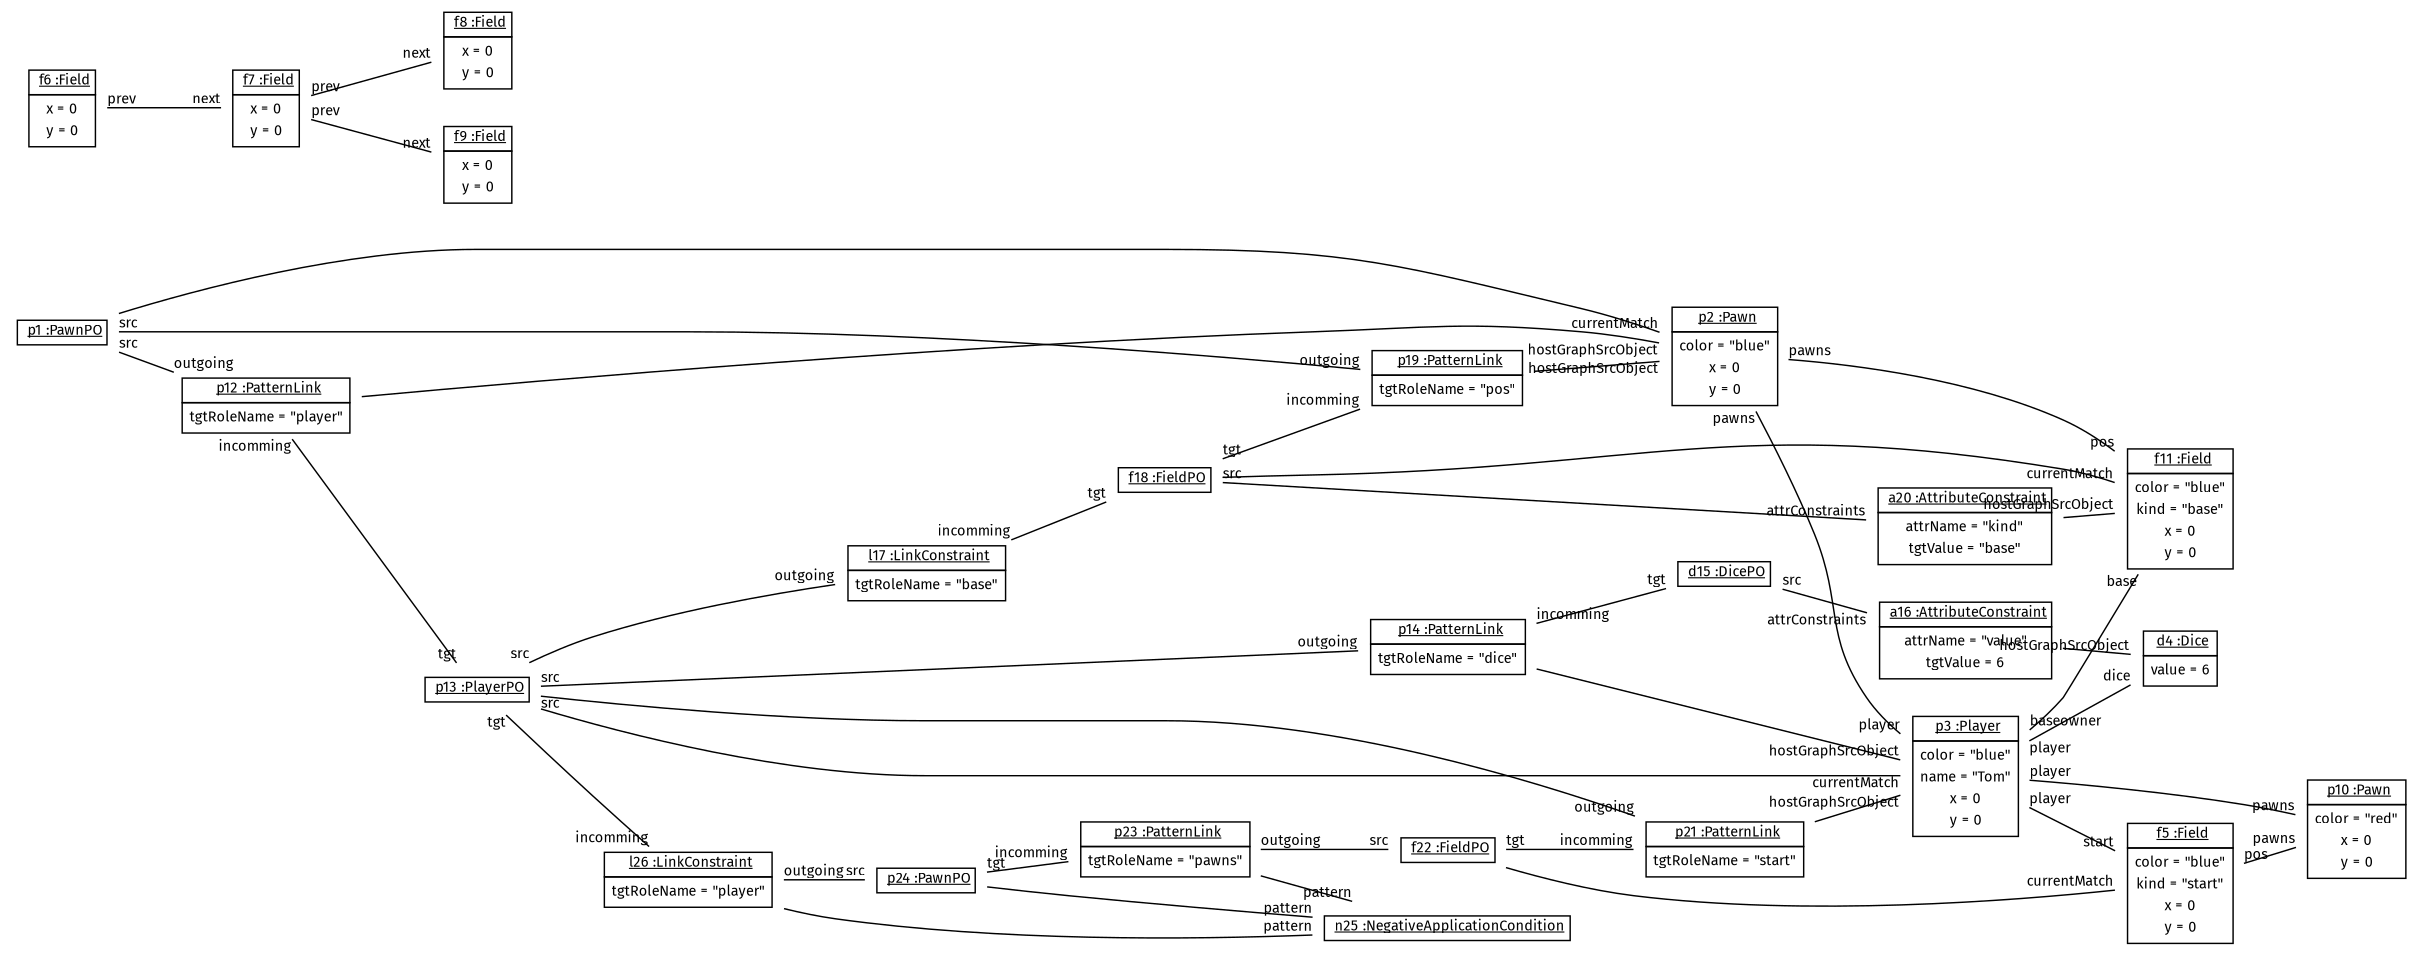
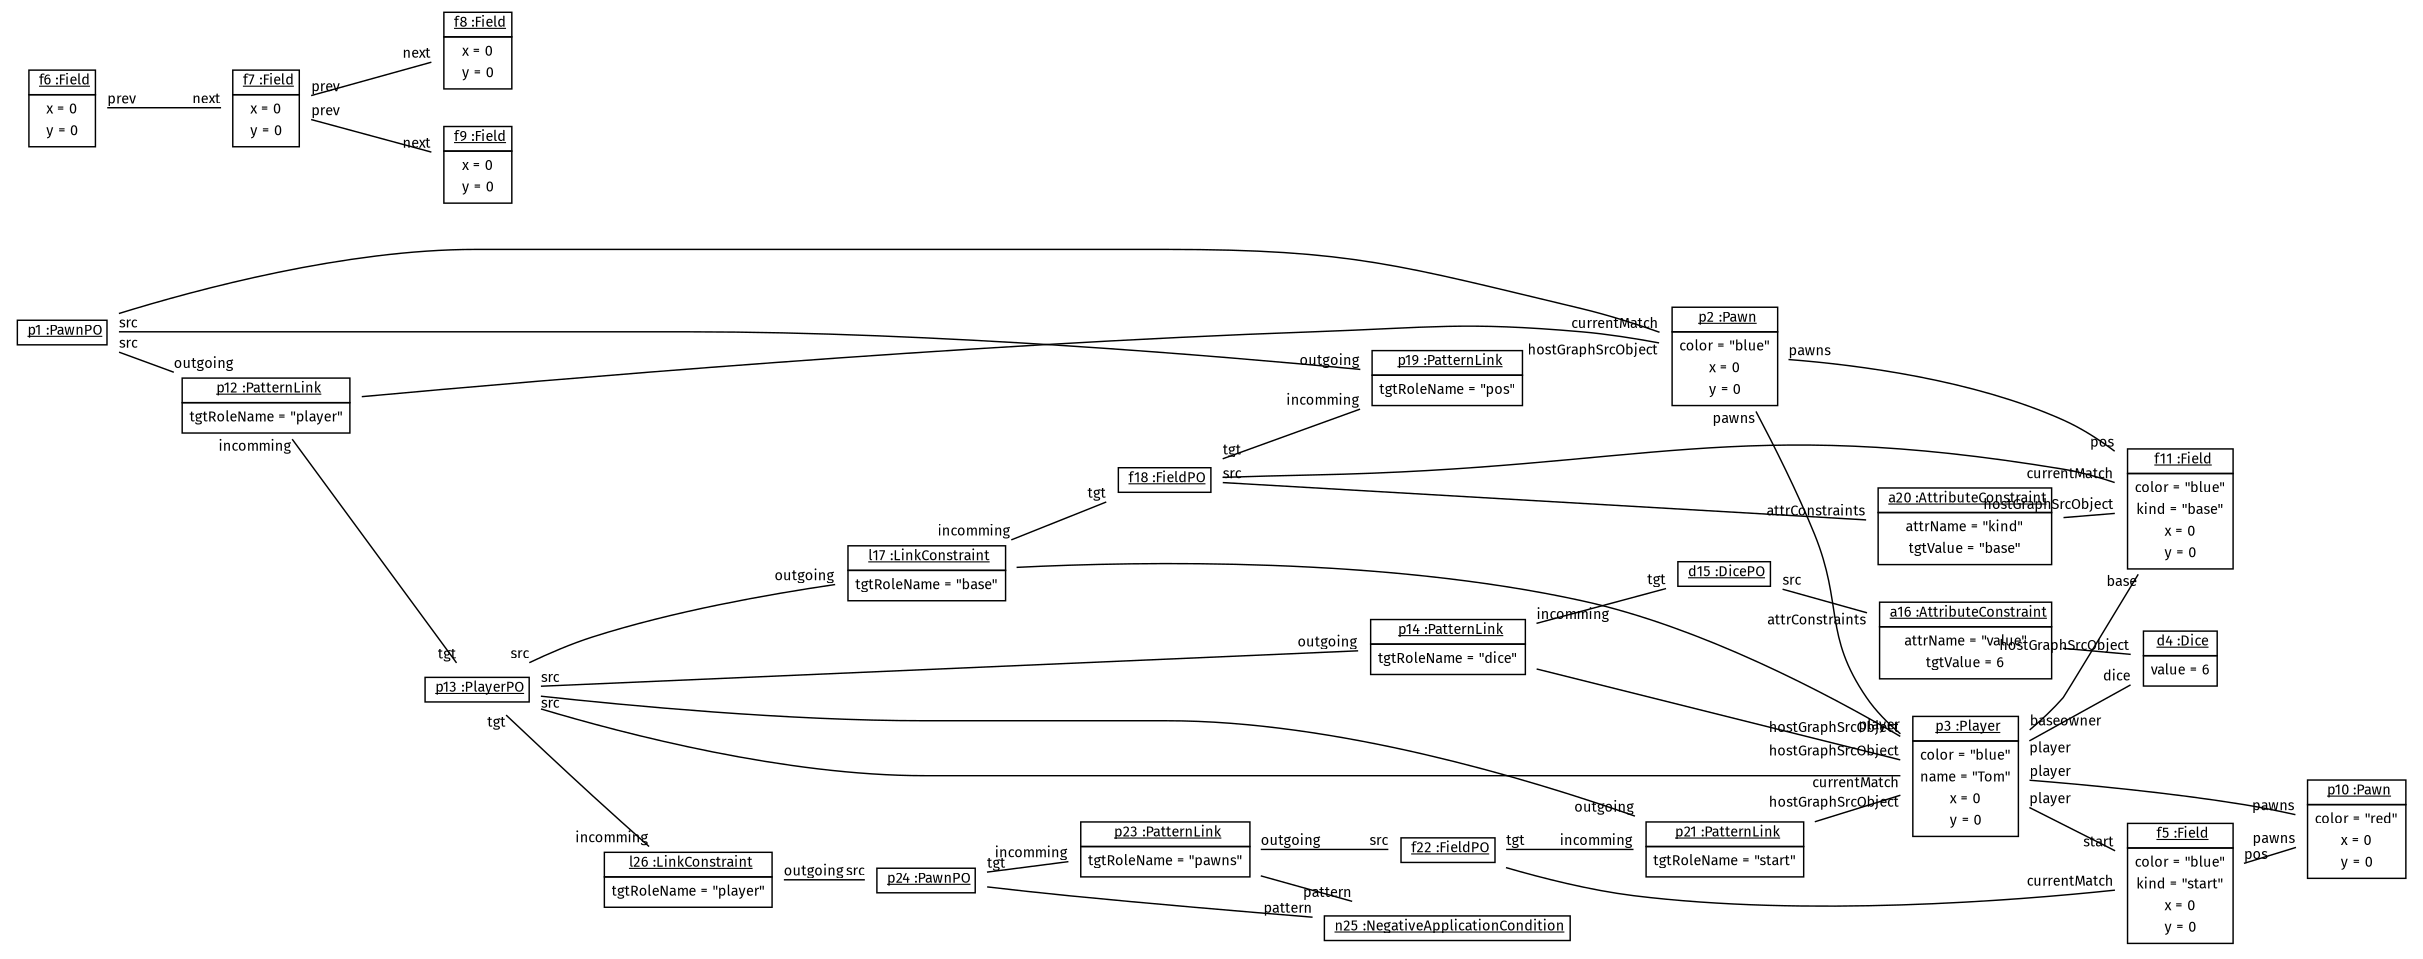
edge "p2 :Pawn" -- "p19 :PatternLink": removed
edge "l17 :LinkConstraint" -- "p3 :Player": added
edge "l26 :LinkConstraint" -- "n25 :NegativeApplicationCondition": removed
